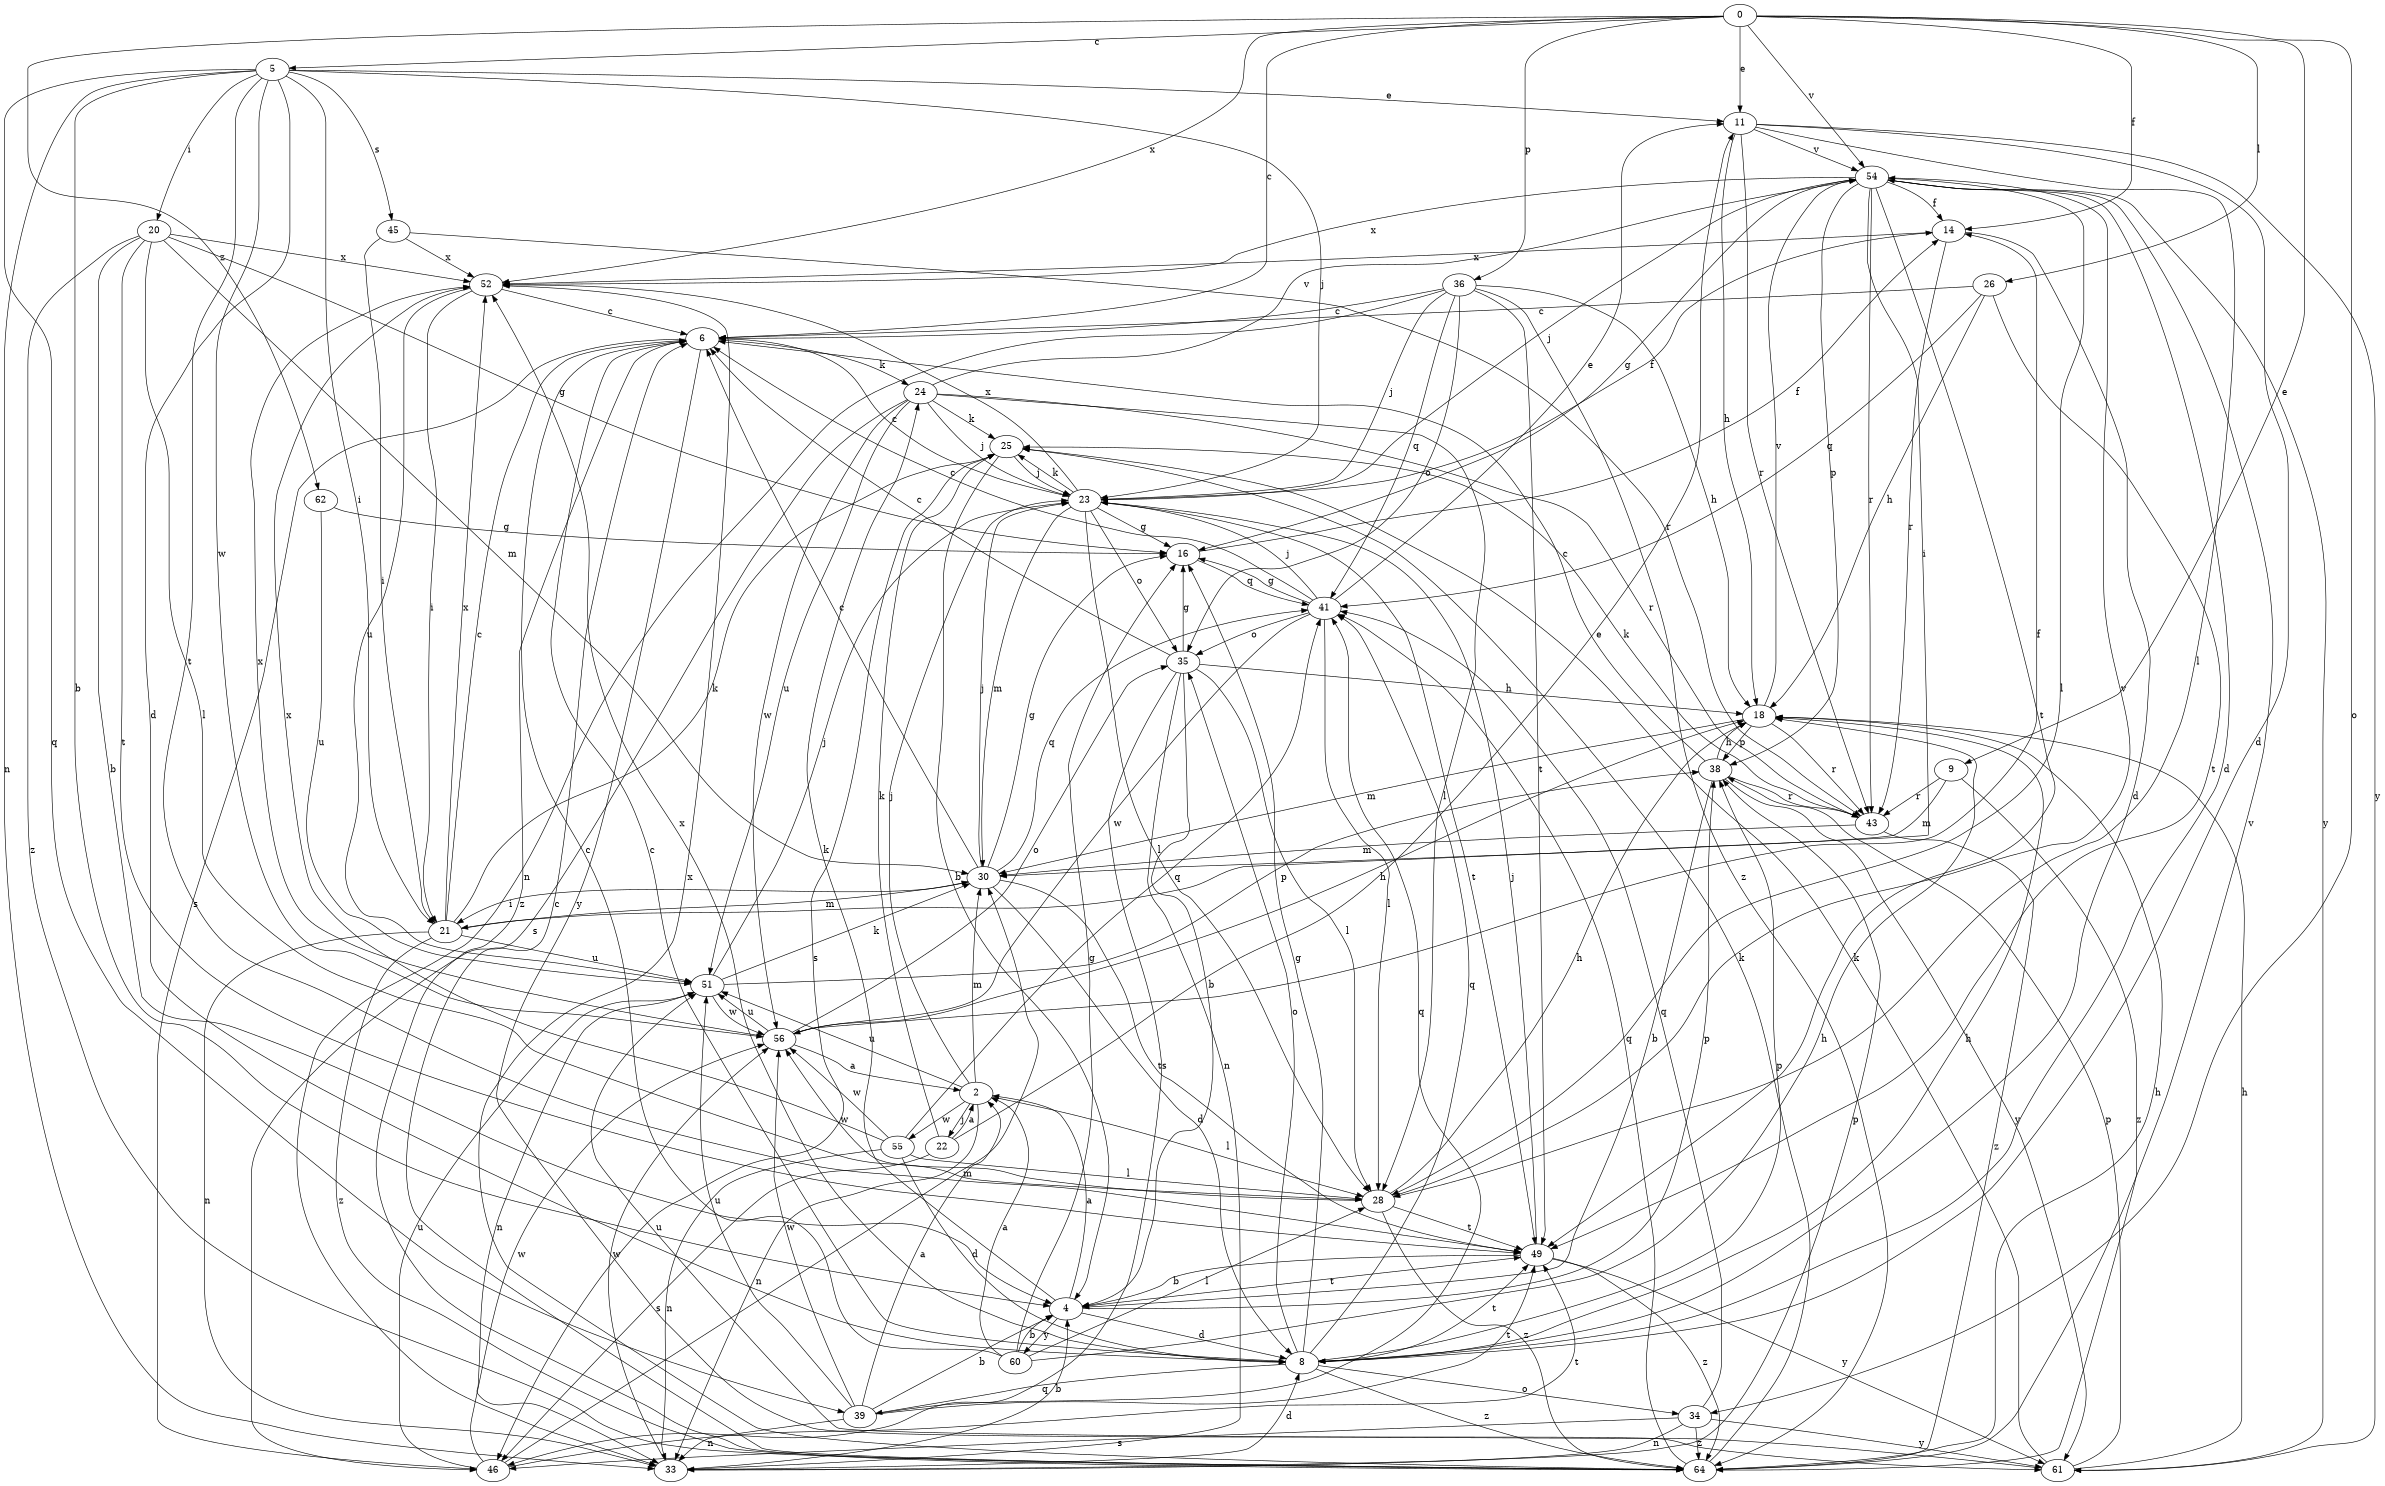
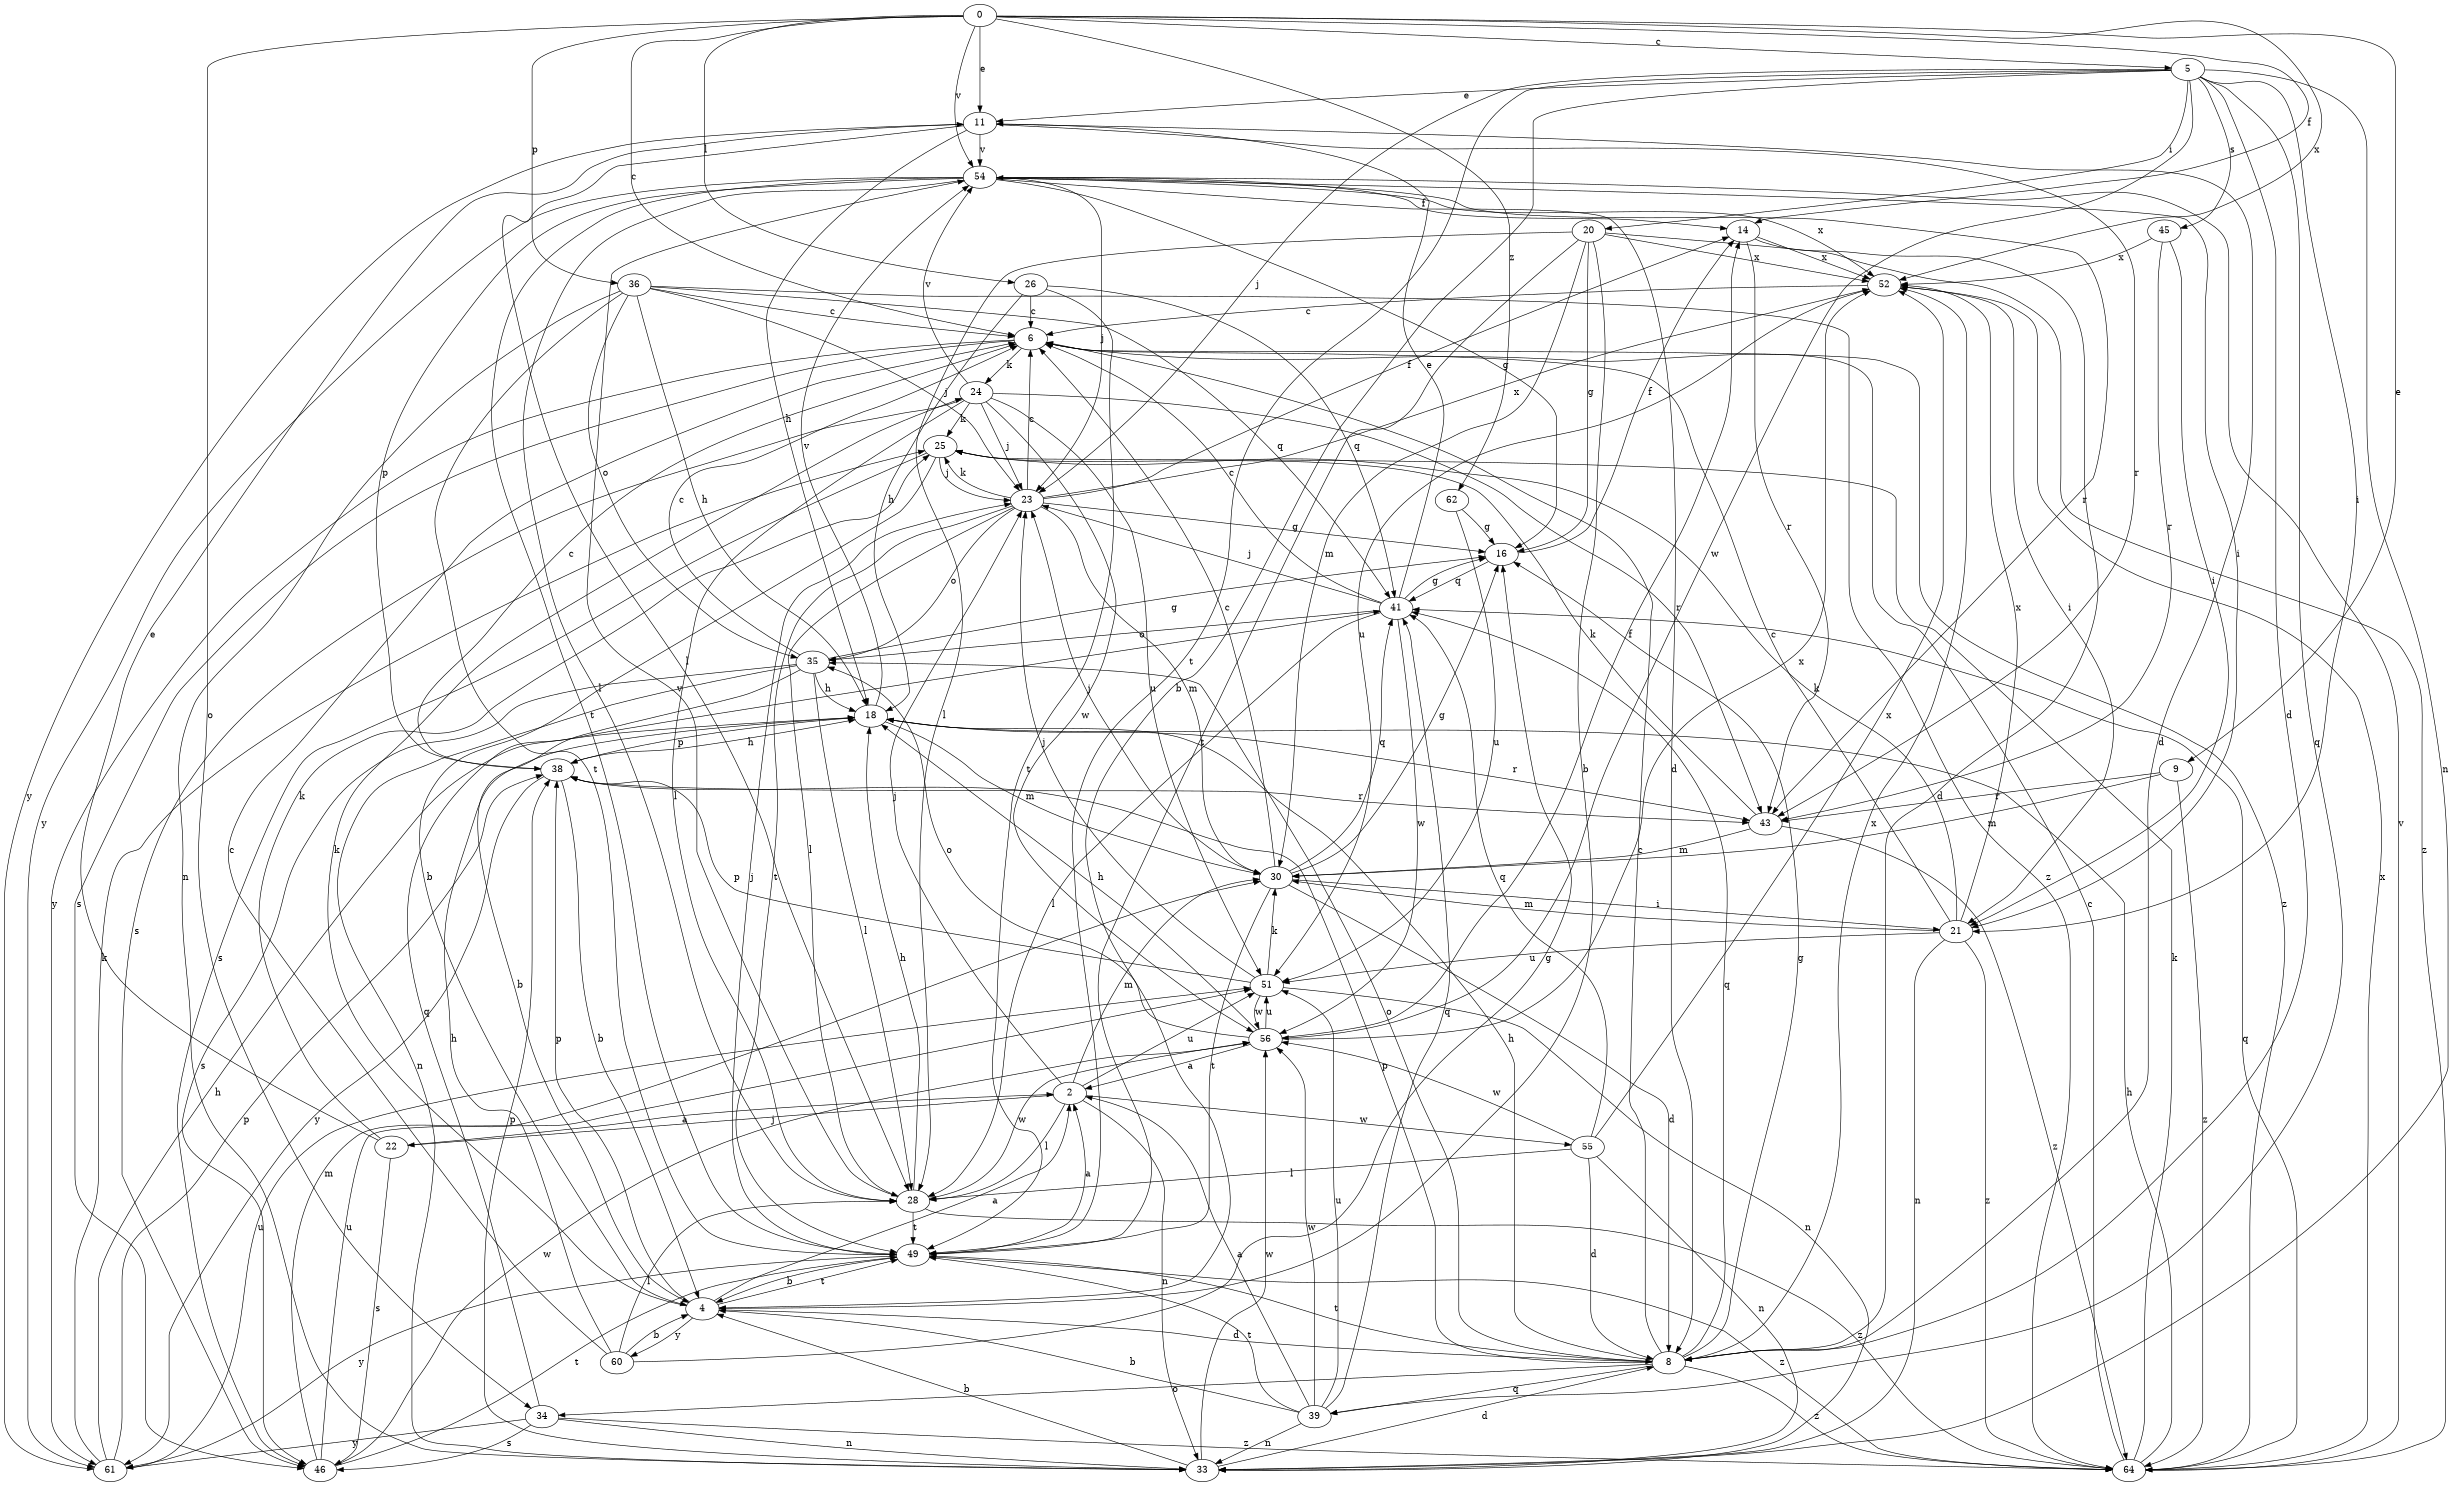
edge "60" -> "2": now "49" -> "2"
